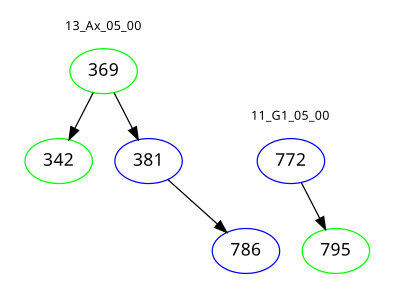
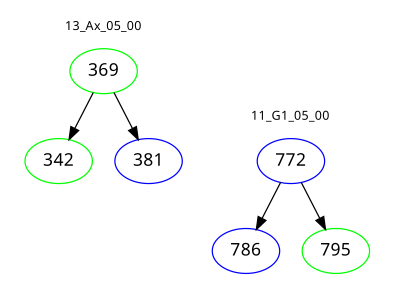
edge "381" -> "786": now "772" -> "786"
